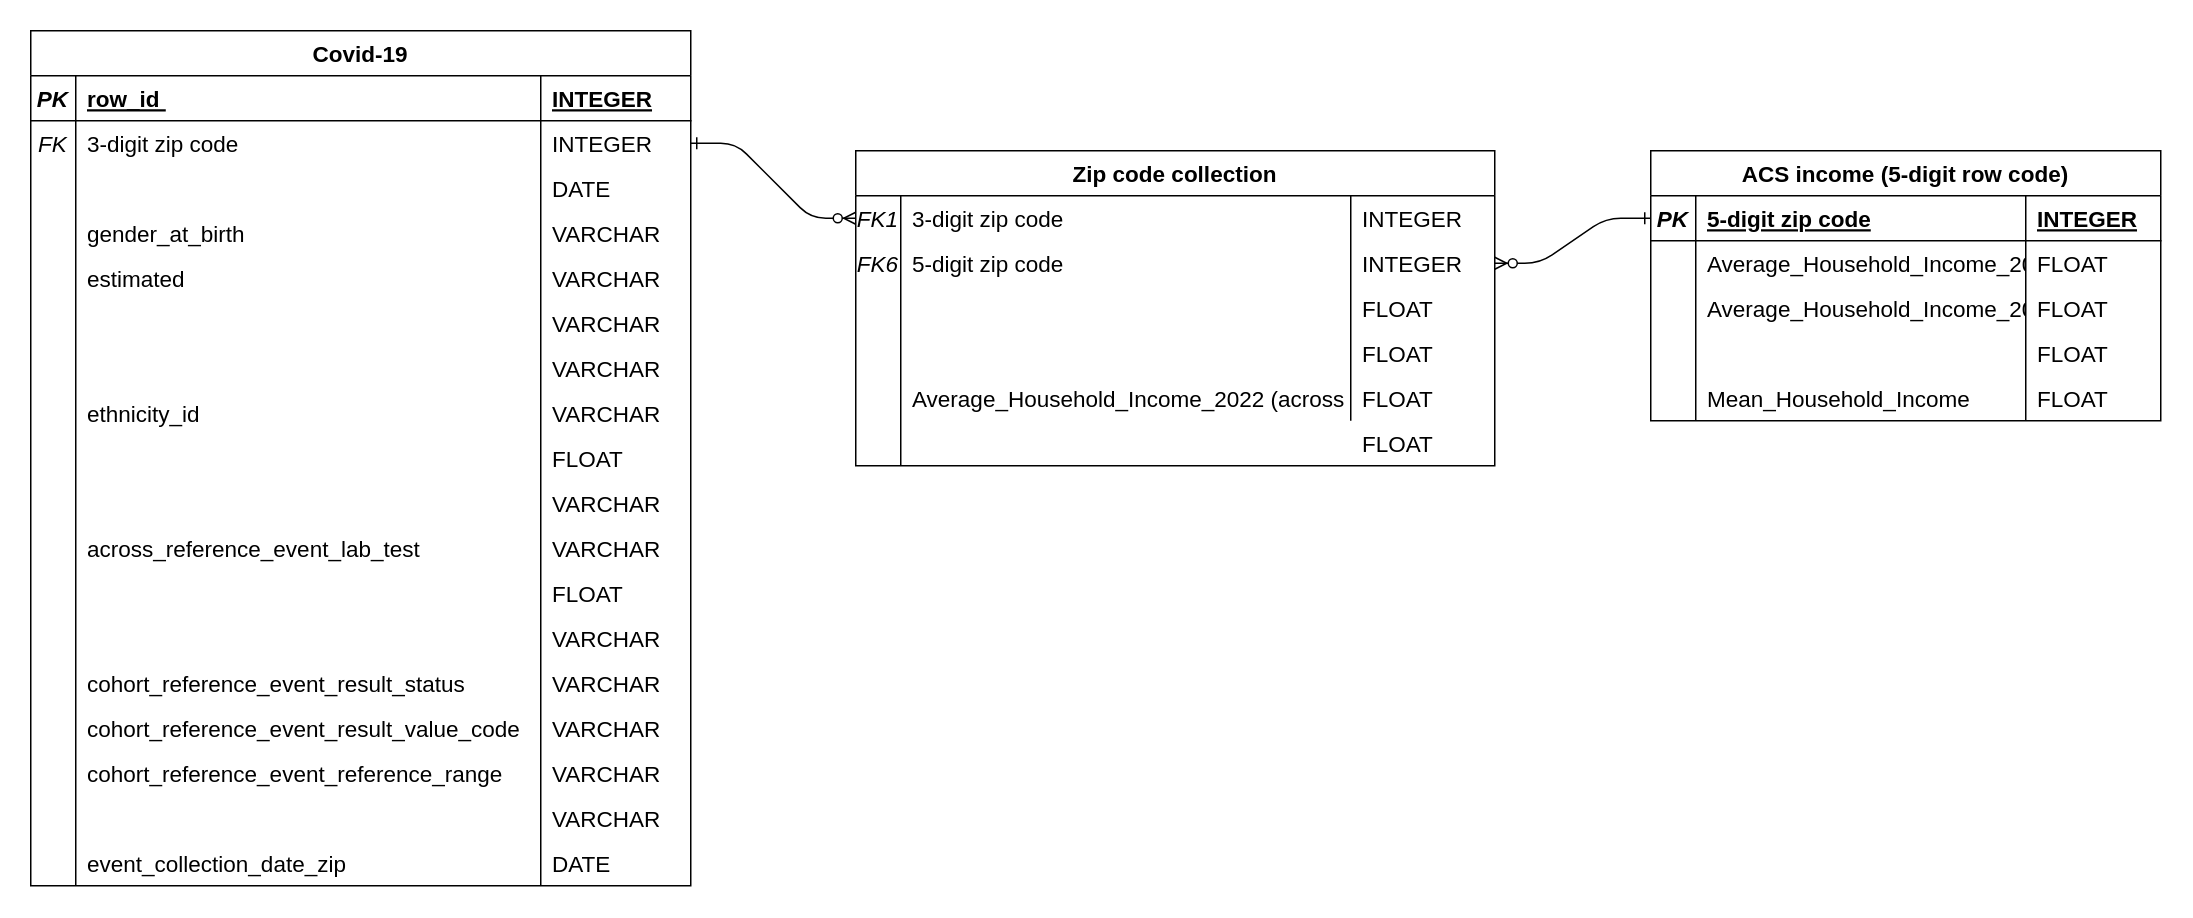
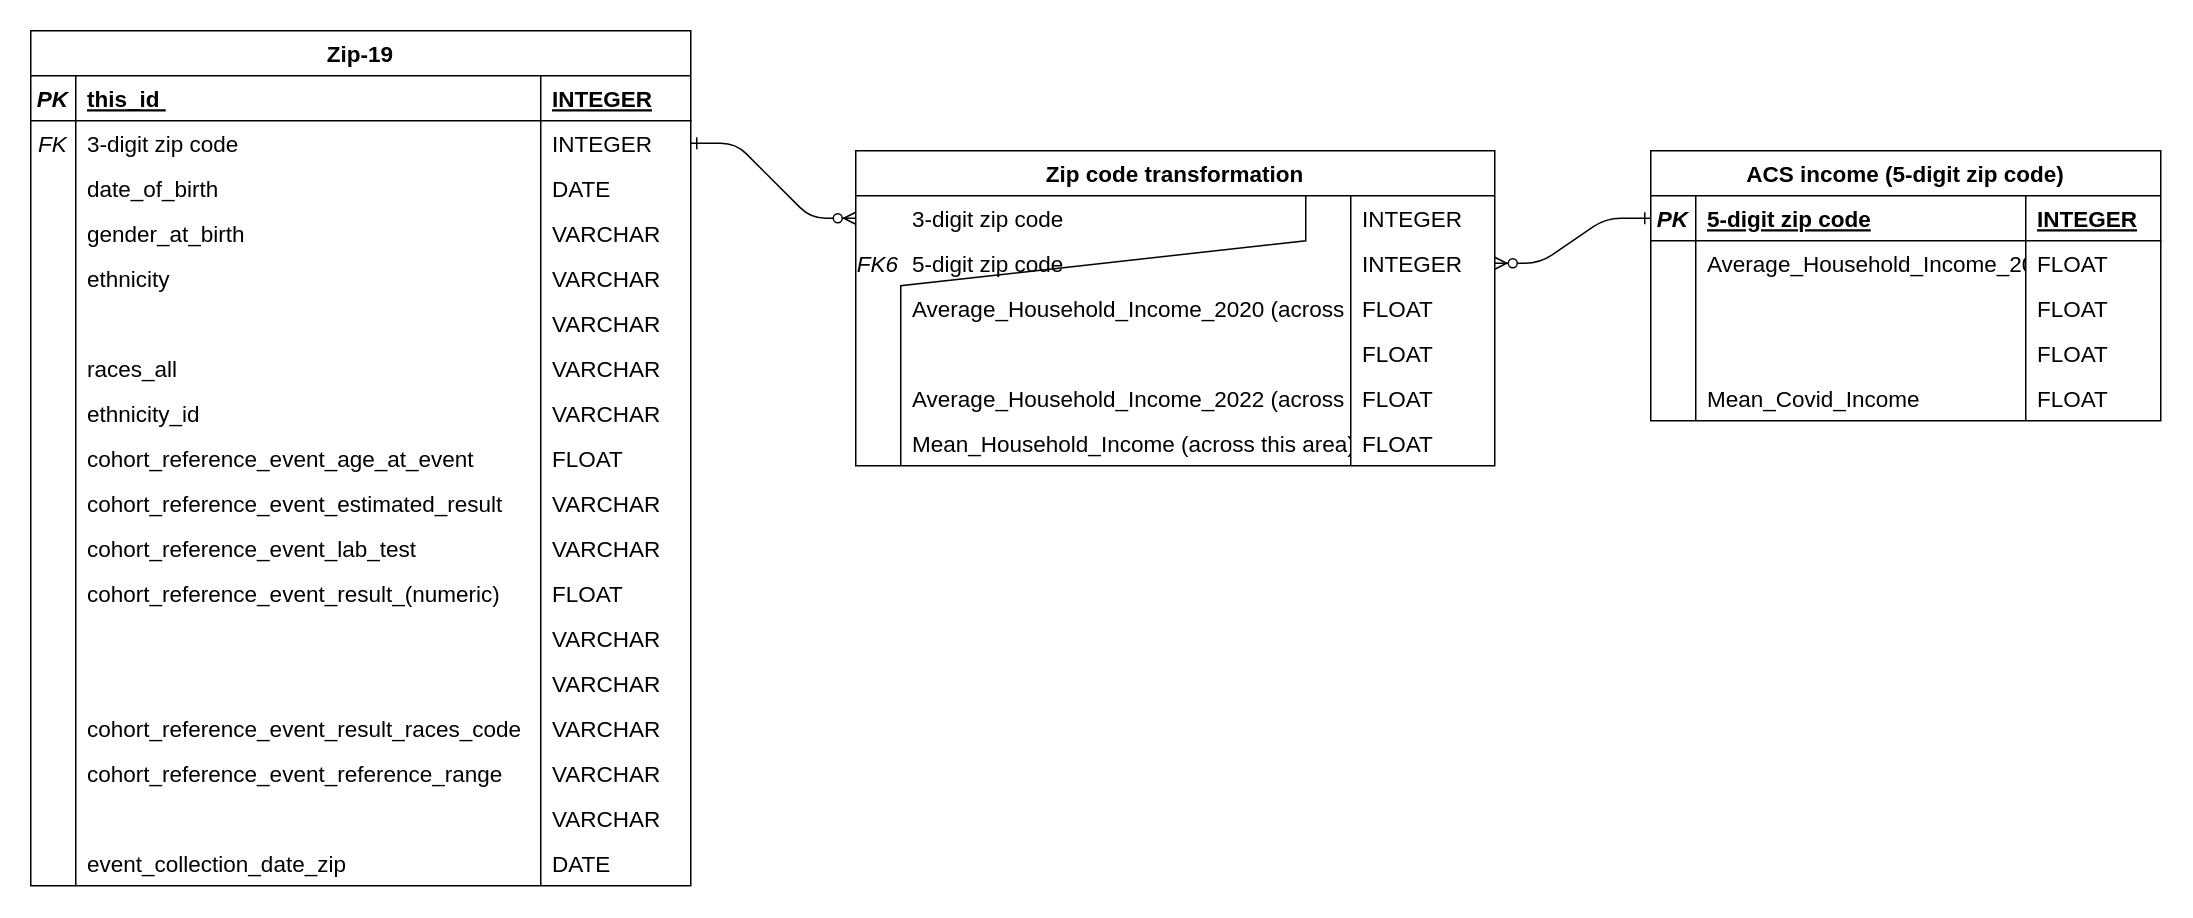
node "Covid-19": label "Covid-19" -> "Zip-19"
node "row_id": label "row_id" -> "this_id"
node "Zip code collection": label "Zip code collection" -> "Zip code transformation"
node "ACS income (5-digit row code)": label "ACS income (5-digit row code)" -> "ACS income (5-digit zip code)"
node "date_of_birth": added
node "FK1": removed
node "estimated": label "estimated" -> "ethnicity"
node "Average_Household_Income_2020 (across this area)": added
node "Average_Household_Income_2021": removed
node "races_all": added
node "Mean_Household_Income": label "Mean_Household_Income" -> "Mean_Covid_Income"
node "Mean_Household_Income (across this area)": added
node "cohort_reference_event_age_at_event": added
node "cohort_reference_event_estimated_result": added
node "across_reference_event_lab_test": label "across_reference_event_lab_test" -> "cohort_reference_event_lab_test"
node "cohort_reference_event_result_(numeric)": added
node "cohort_reference_event_result_status": removed
node "cohort_reference_event_result_value_code": label "cohort_reference_event_result_value_code" -> "cohort_reference_event_result_races_code"
